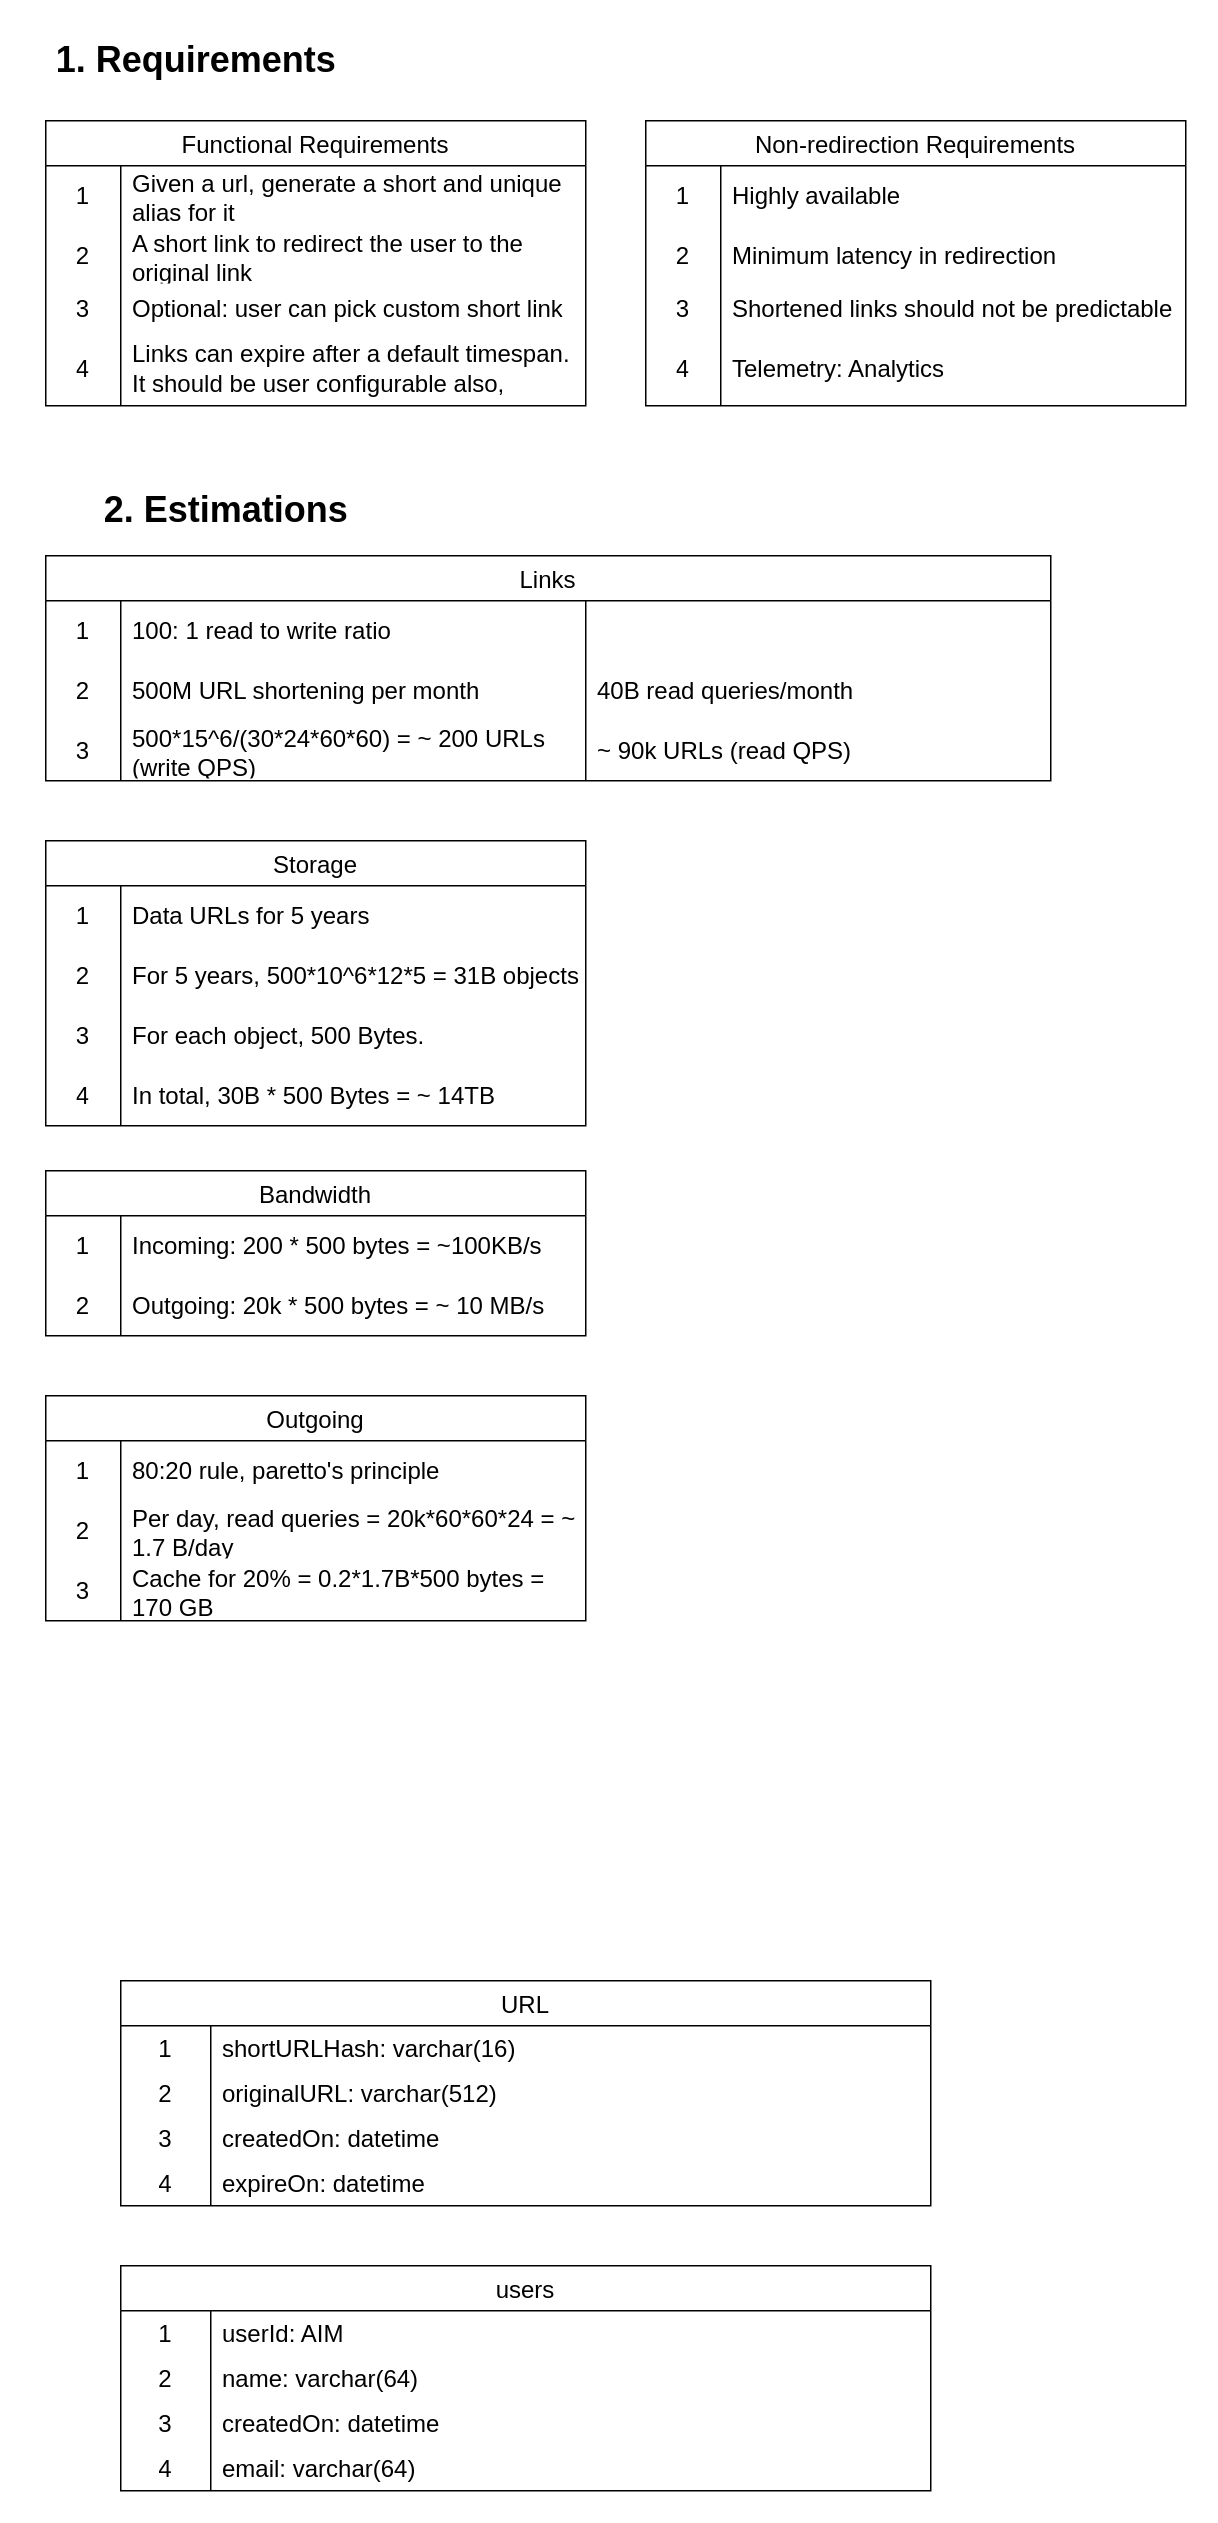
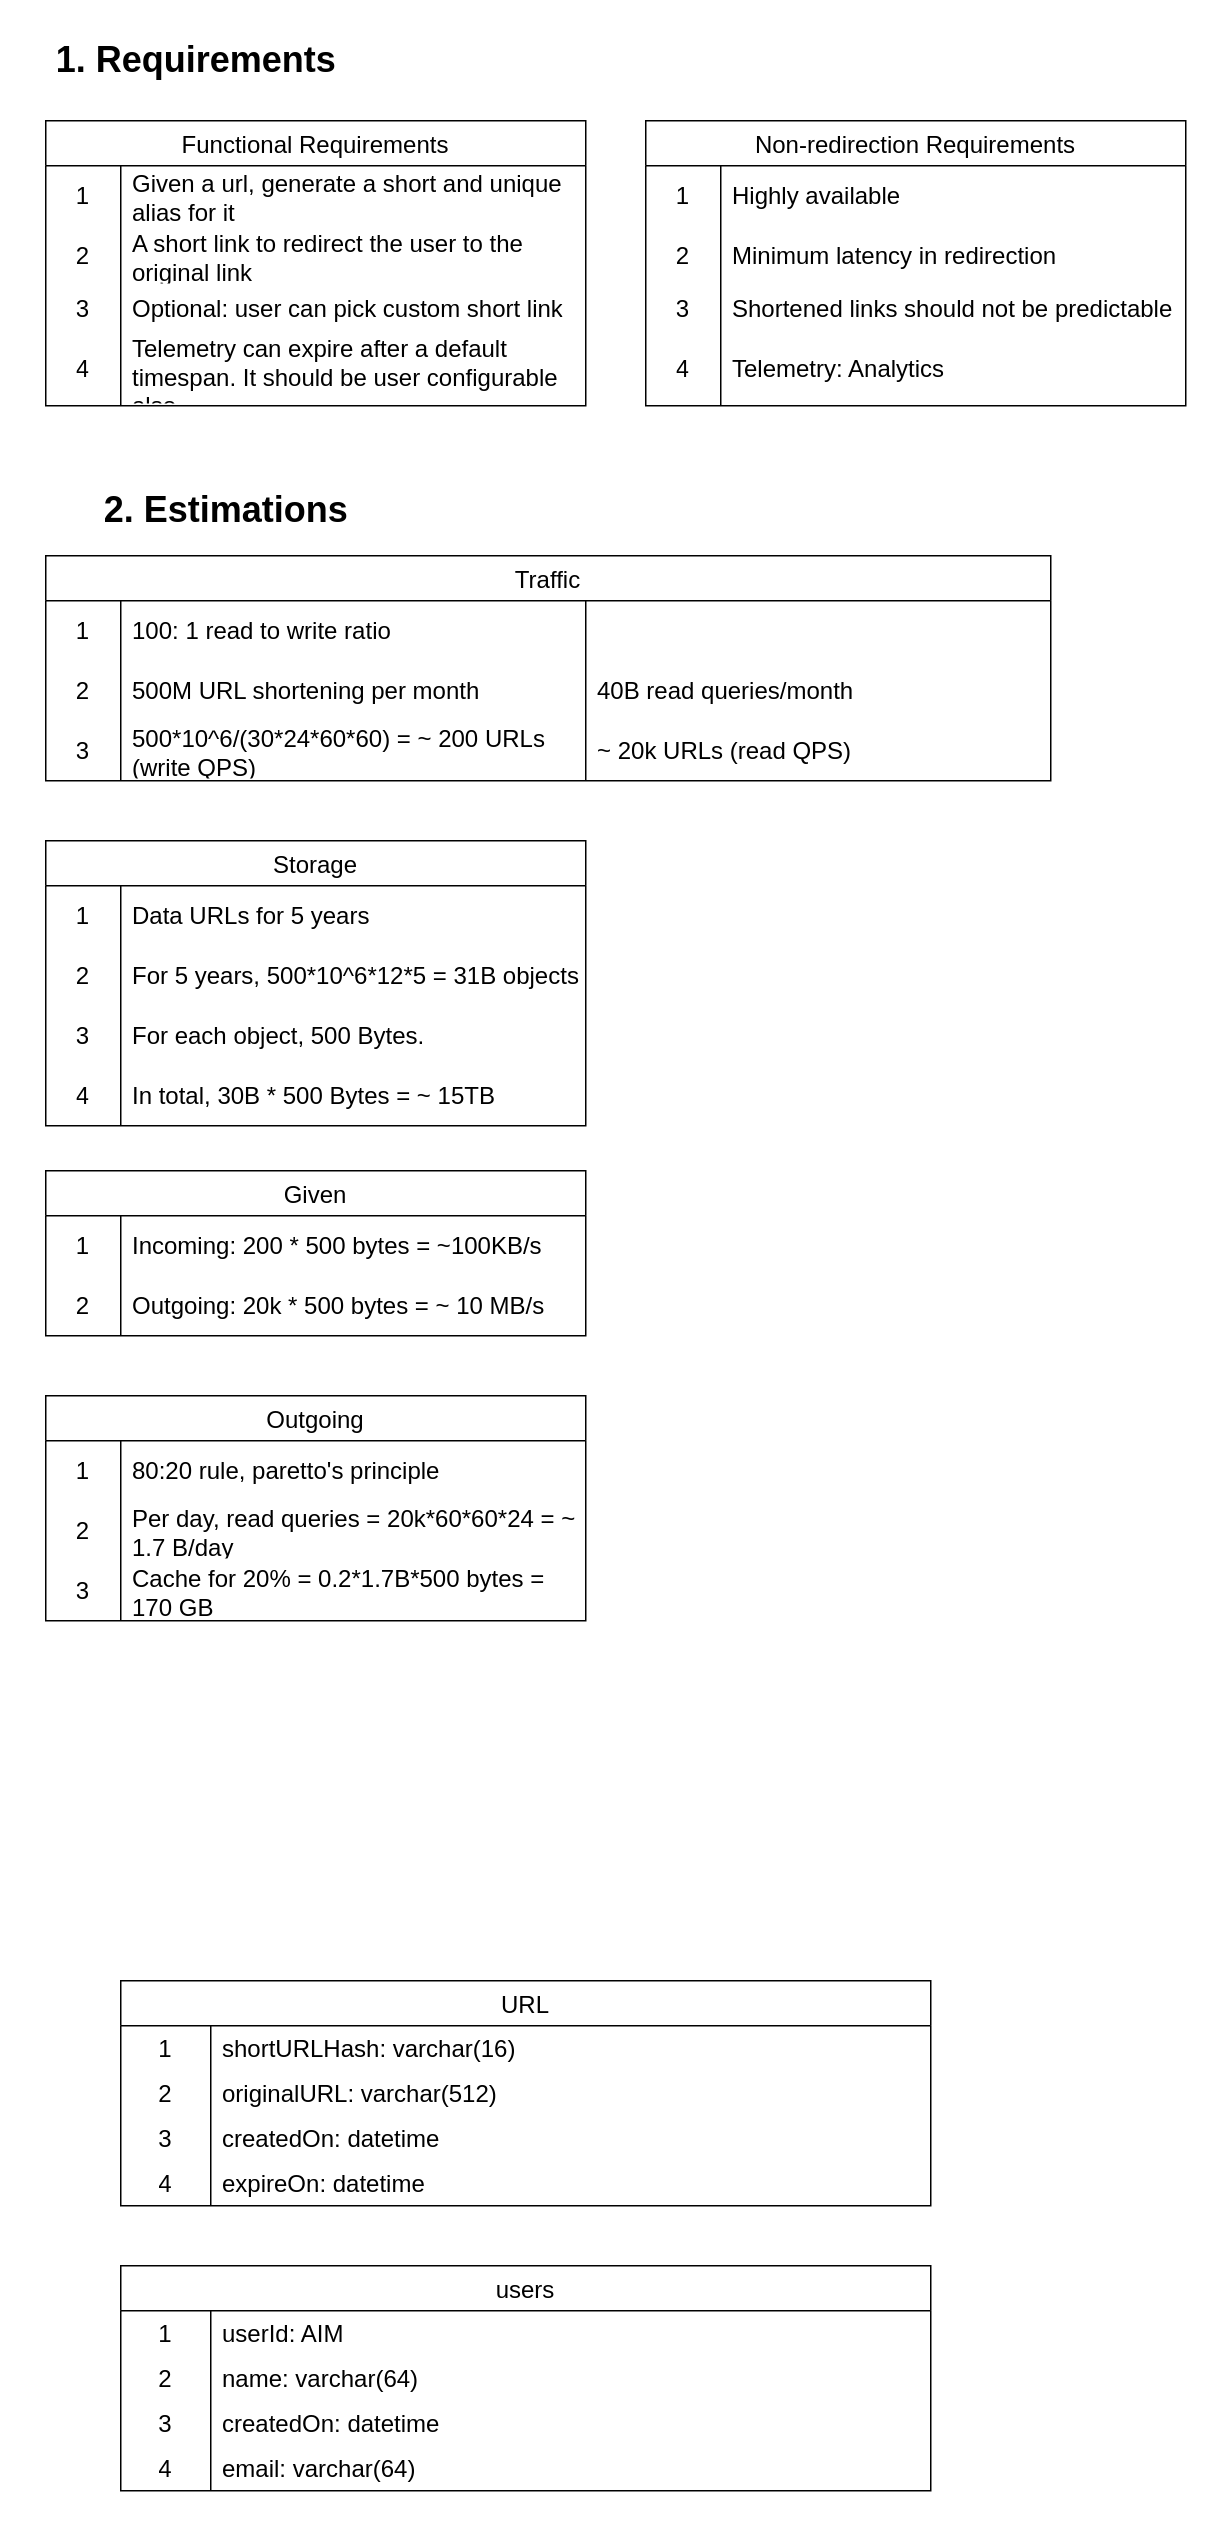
node "Links can expire after a default timespan. It should be user configurable also,": label "Links can expire after a default timespan. It should be user configurable also," -> "Telemetry can expire after a default timespan. It should be user configurable also,"
node "Links": label "Links" -> "Traffic"
node "500*15^6/(30*24*60*60) = ~ 200 URLs (write QPS)": label "500*15^6/(30*24*60*60) = ~ 200 URLs (write QPS)" -> "500*10^6/(30*24*60*60) = ~ 200 URLs (write QPS)"
node "~ 90k URLs (read QPS)": label "~ 90k URLs (read QPS)" -> "~ 20k URLs (read QPS)"
node "In total, 30B * 500 Bytes = ~ 14TB": label "In total, 30B * 500 Bytes = ~ 14TB" -> "In total, 30B * 500 Bytes = ~ 15TB"
node "Bandwidth": label "Bandwidth" -> "Given"
